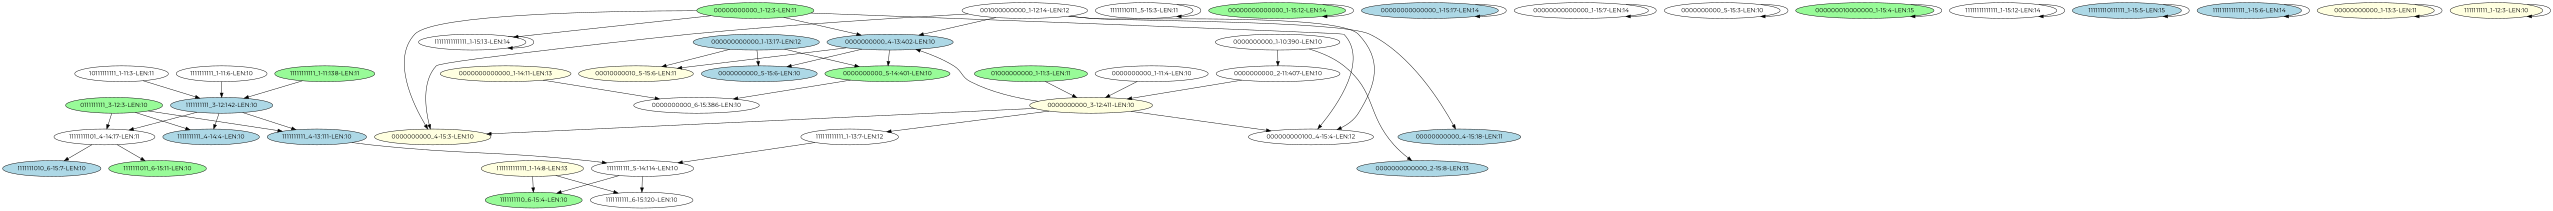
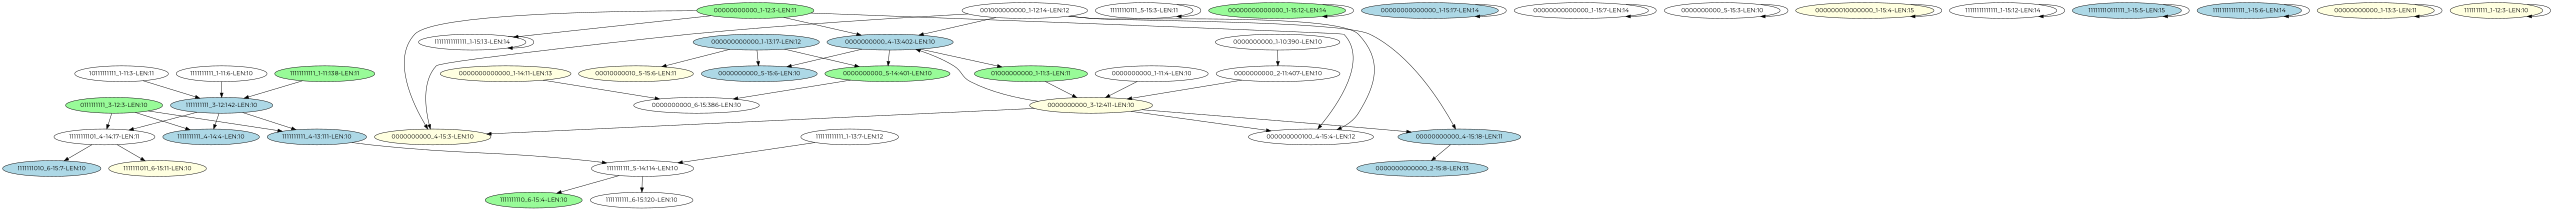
node "000000010000000_1-15:4-LEN:15": fillcolor palegreen -> lightyellow
edge "0000000000_4-13:402-LEN:10" -> "00010000010_5-15:6-LEN:11": now "0000000000_4-13:402-LEN:10" -> "01000000000_1-11:3-LEN:11"
edge "0000000000_1-10:390-LEN:10" -> "0000000000000_2-15:8-LEN:13": now "00000000000_4-15:18-LEN:11" -> "0000000000000_2-15:8-LEN:13"
edge "0000000000_3-12:411-LEN:10" -> "111111111111_1-13:7-LEN:12": now "0000000000_3-12:411-LEN:10" -> "00000000000_4-15:18-LEN:11"
node "1111111011_6-15:11-LEN:10": fillcolor palegreen -> lightyellow
node "1111111111111_1-14:8-LEN:13": removed
